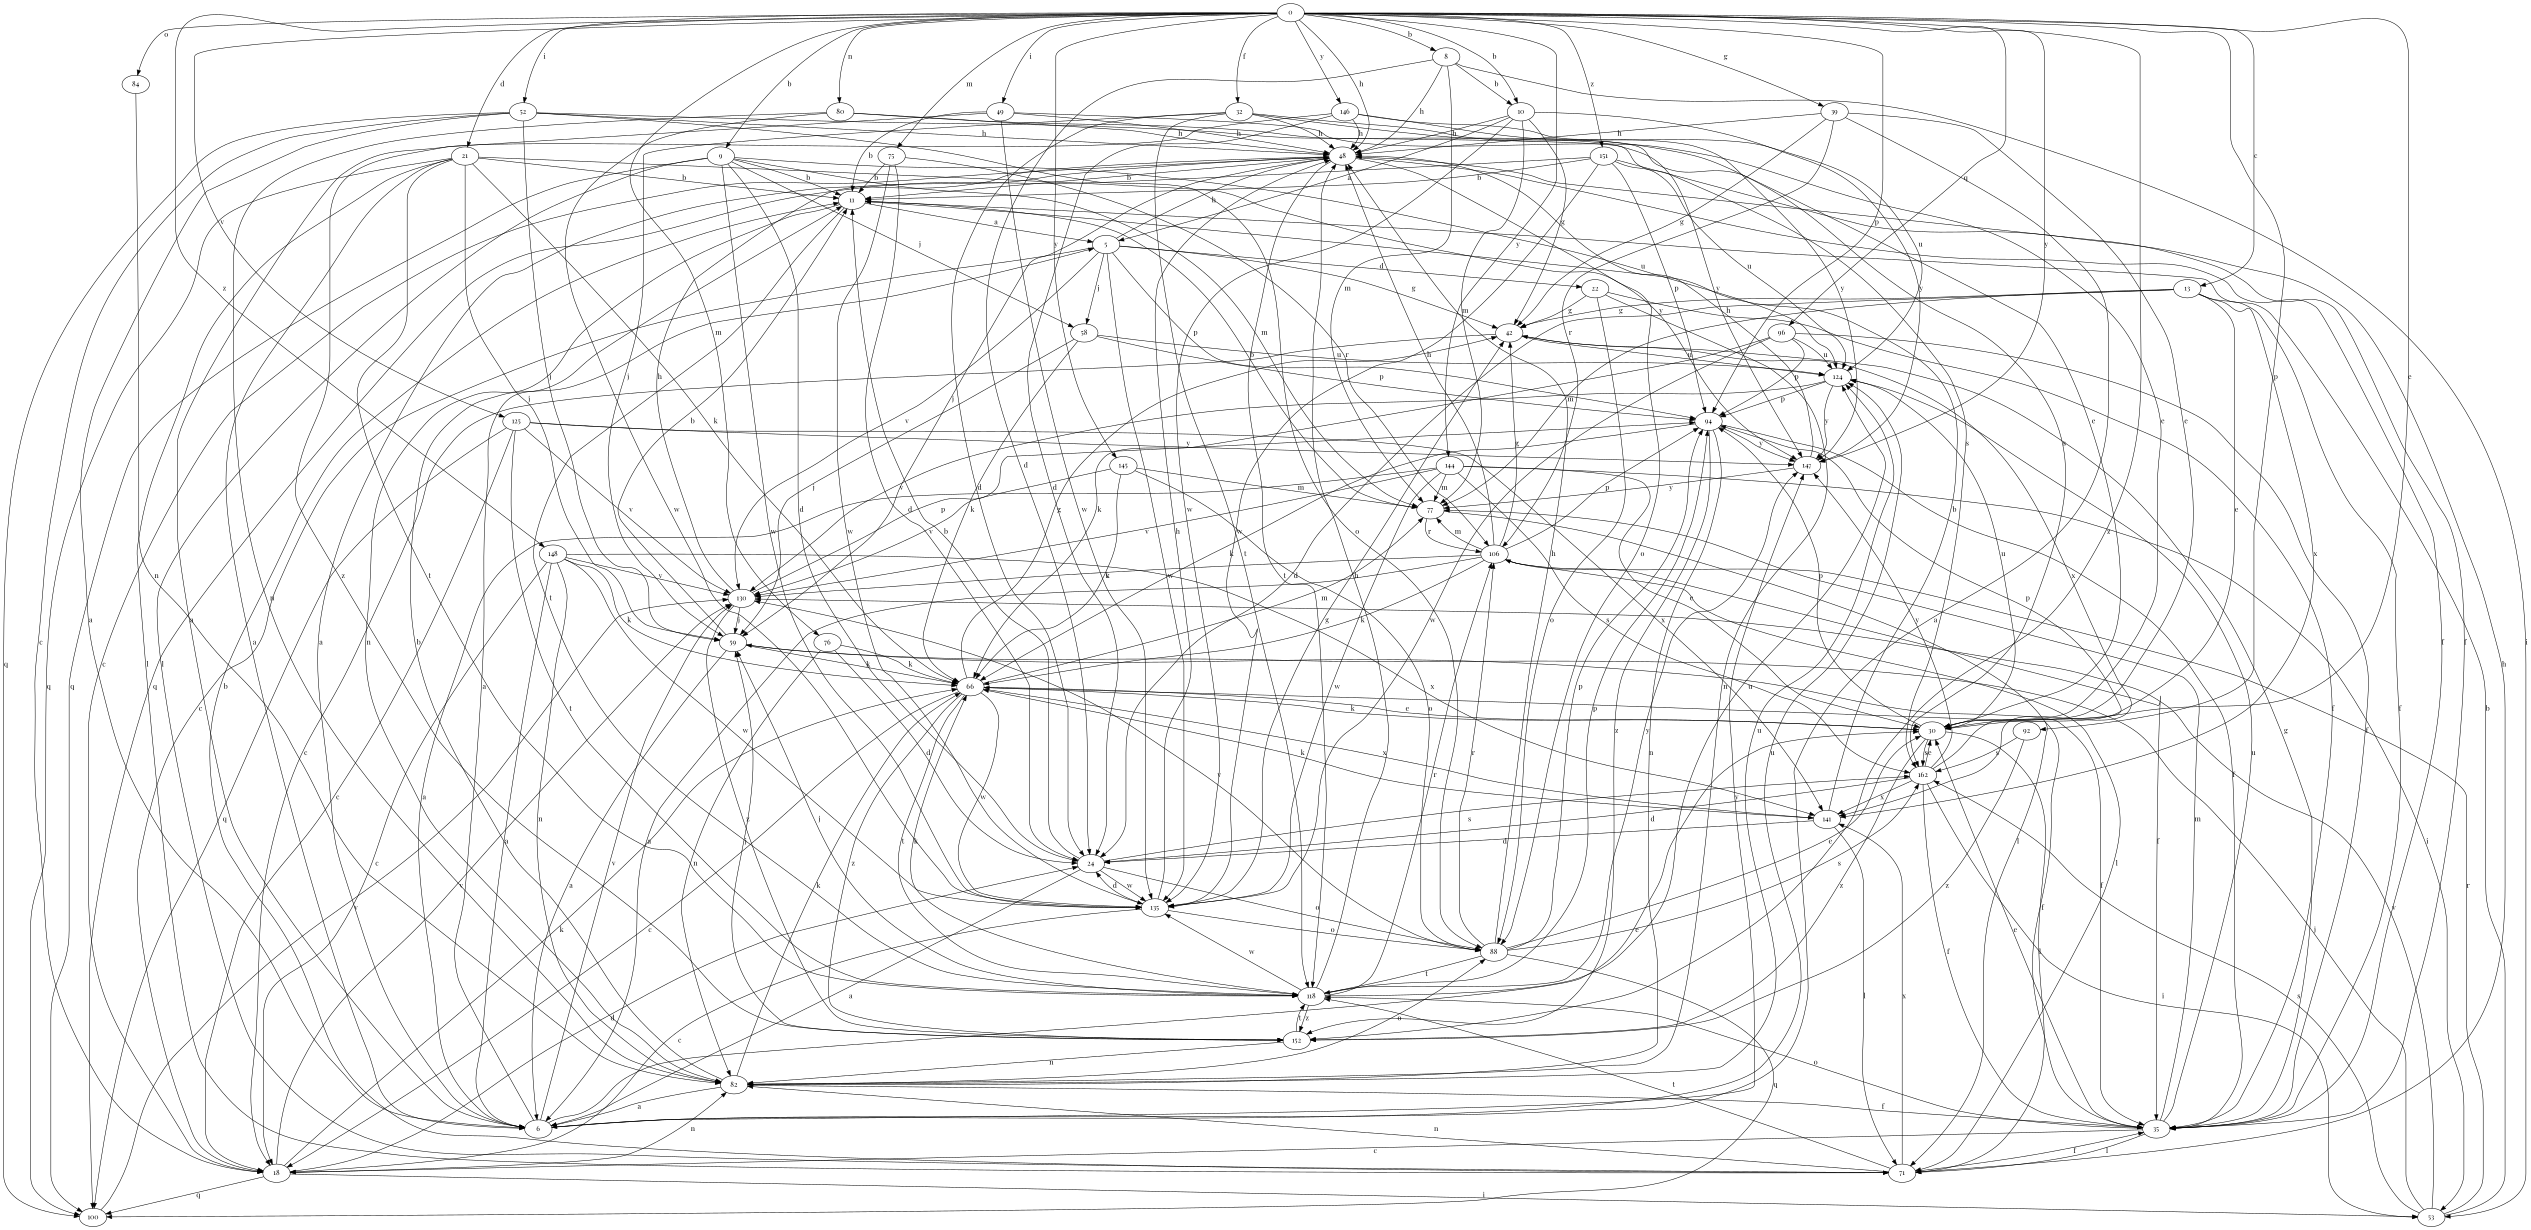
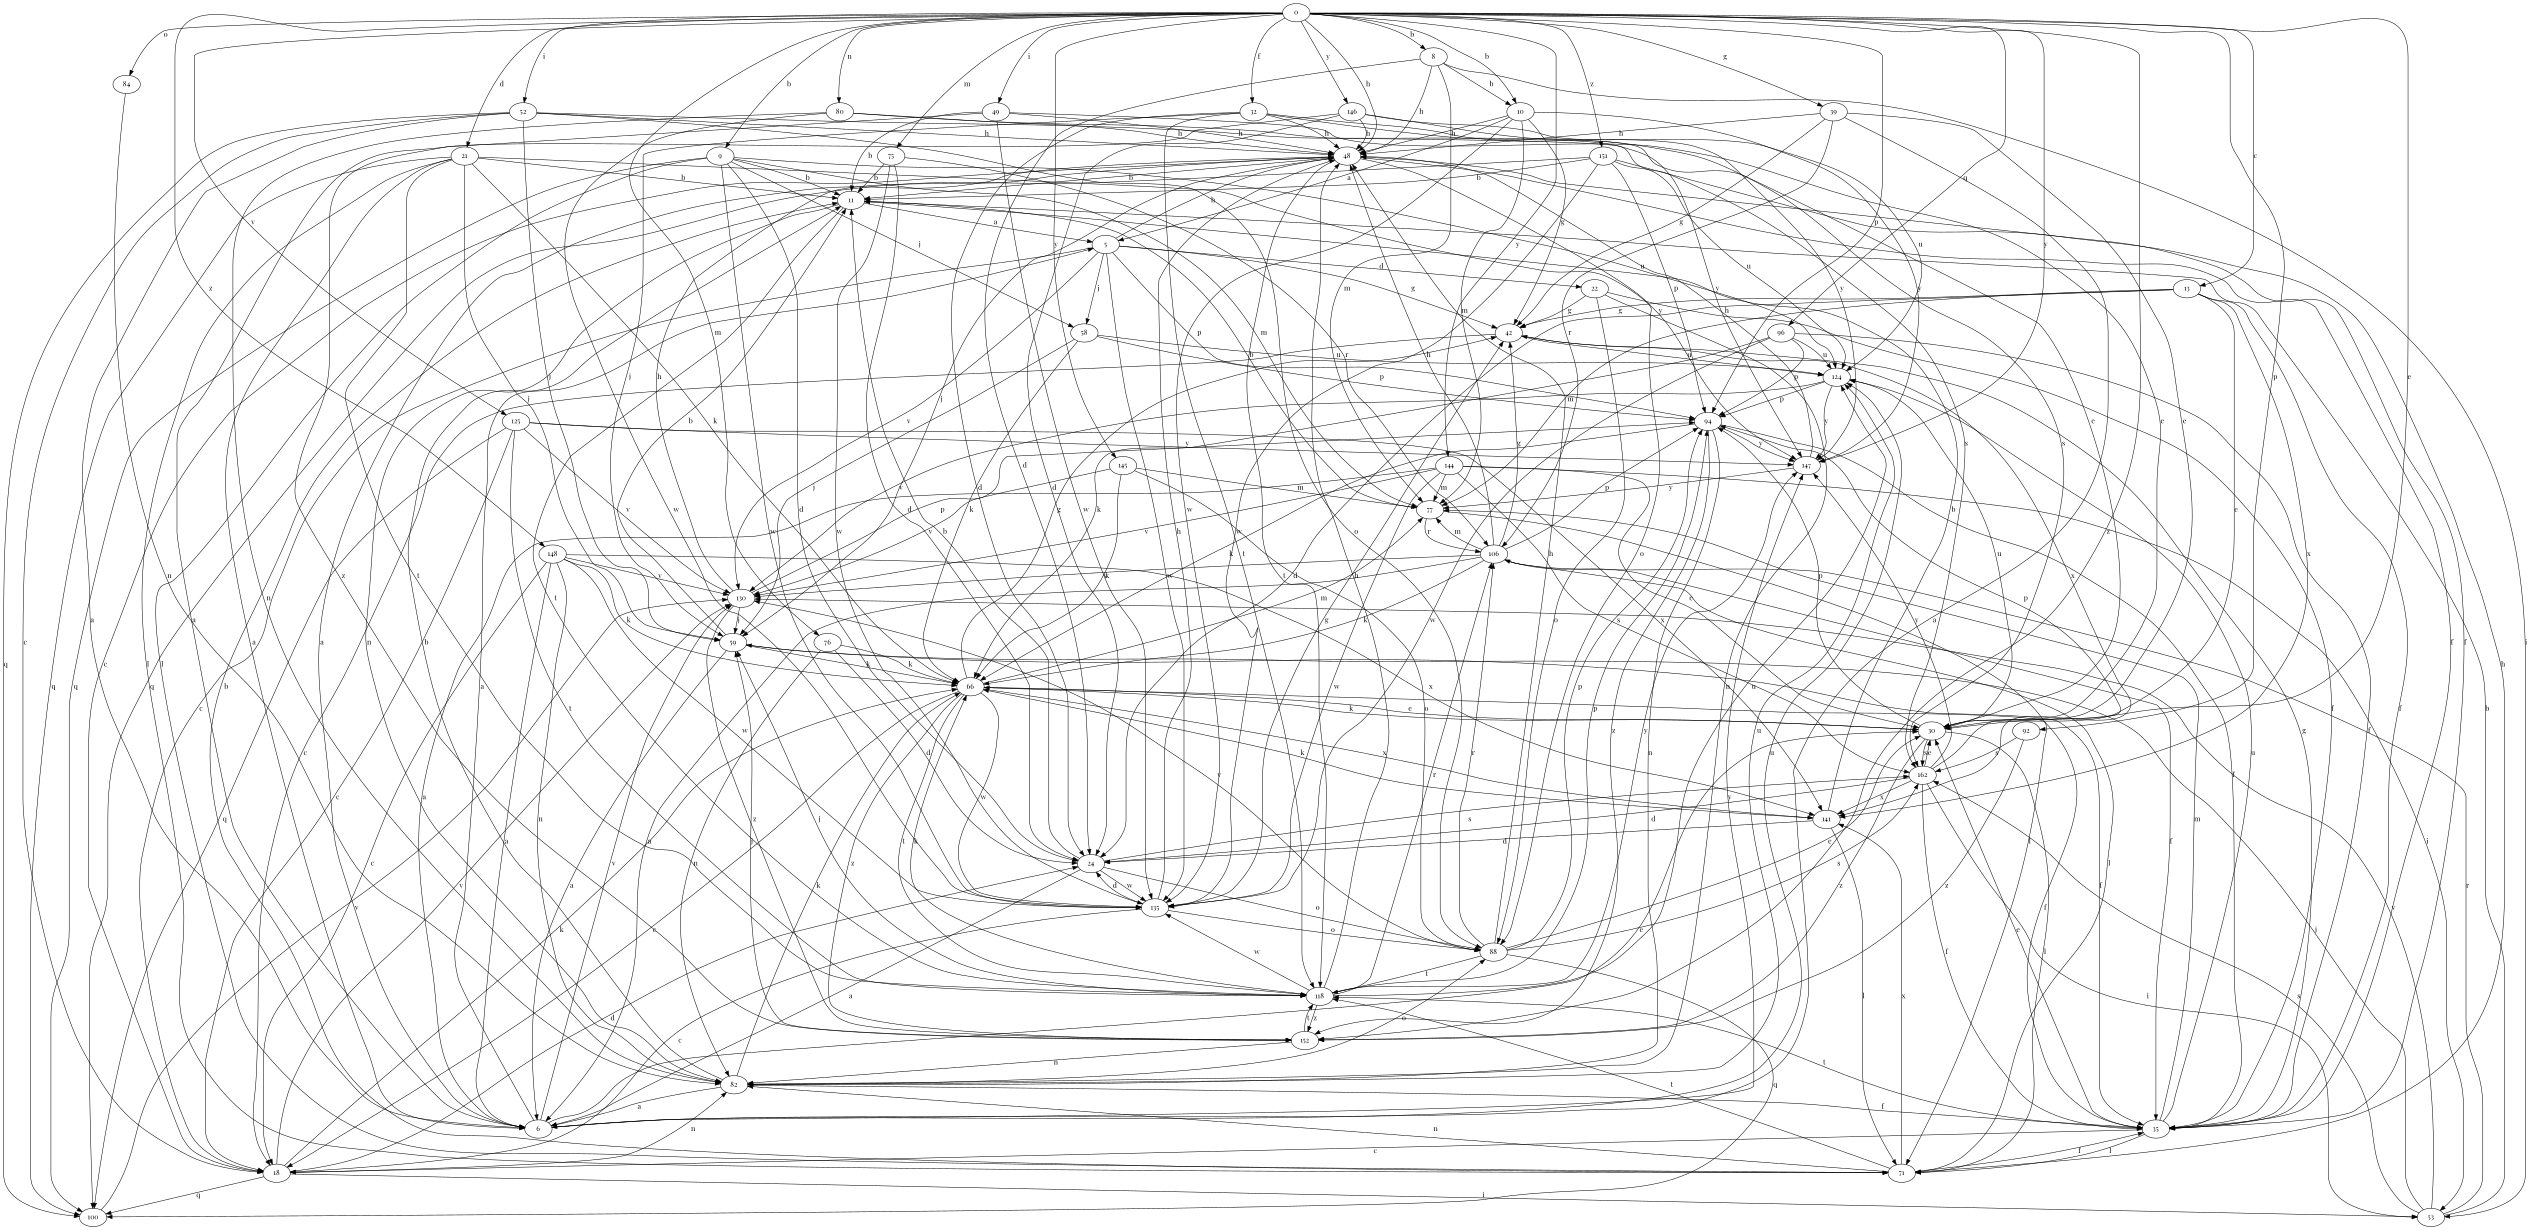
edge "35" -> "118": label "o" -> "t"
